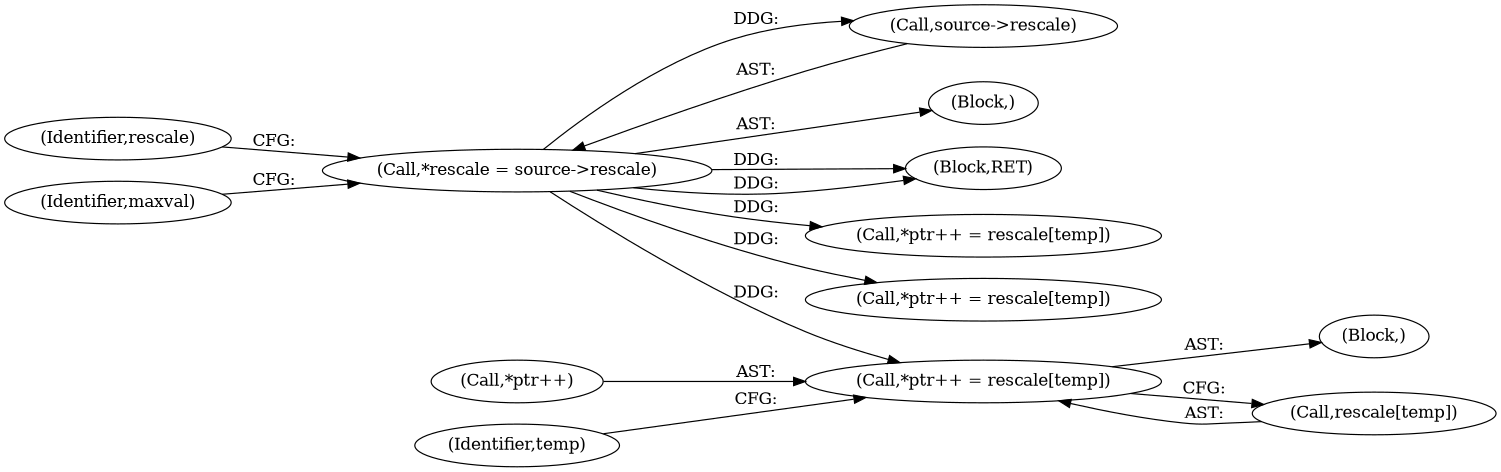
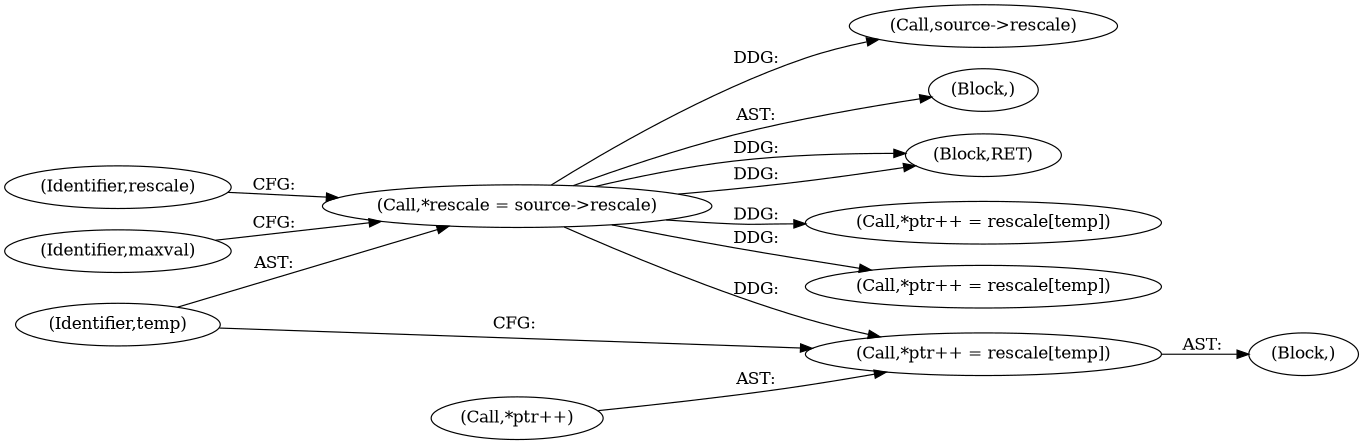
edge "(Call,source->rescale)" -> "(Call,*rescale = source->rescale)": now "(Identifier,temp)" -> "(Call,*rescale = source->rescale)"
node "(Call,rescale[temp])": removed
